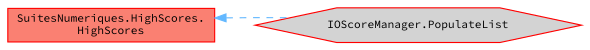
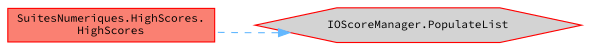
edge "IOScoreManager.PopulateList" -> "SuitesNumeriques.HighScores. HighScores": reversed
